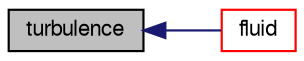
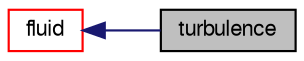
edge "fluid" -> "turbulence": reversed
